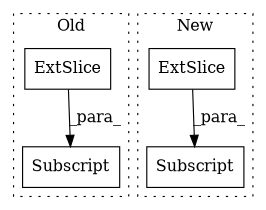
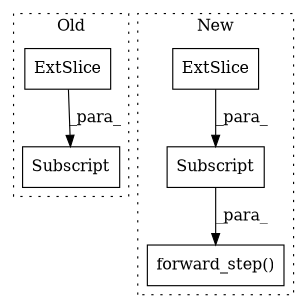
node "forward_step()": added
